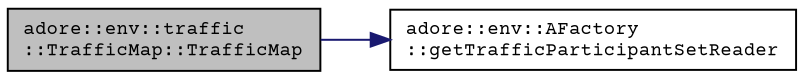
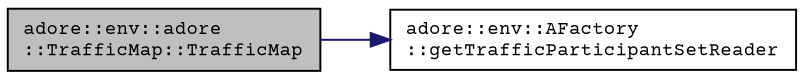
node "adore::env::traffic ::TrafficMap::TrafficMap": label "adore::env::traffic ::TrafficMap::TrafficMap" -> "adore::env::adore ::TrafficMap::TrafficMap"
